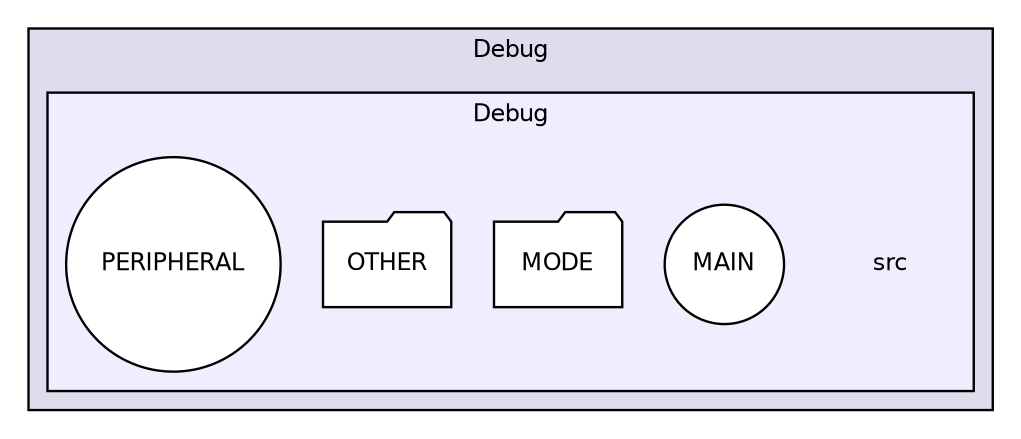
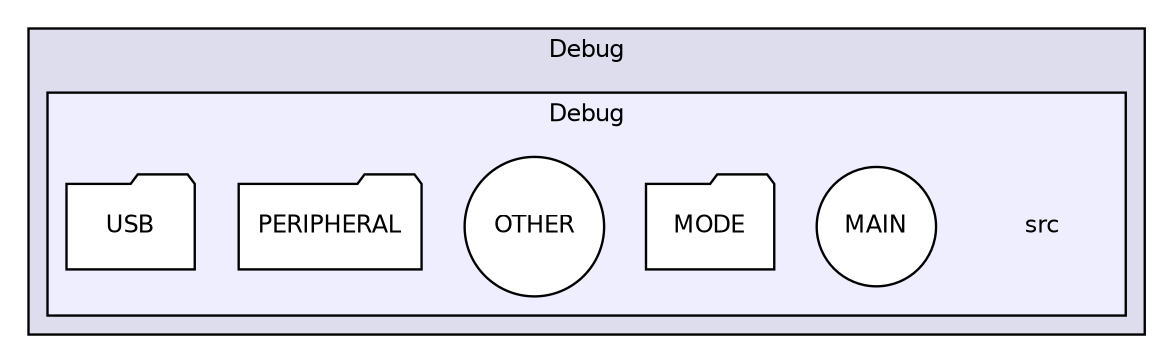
node "USB": added
node "PERIPHERAL": shape circle -> folder
node "OTHER": shape folder -> circle
